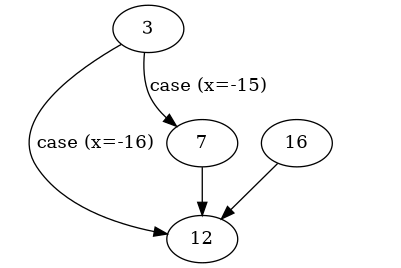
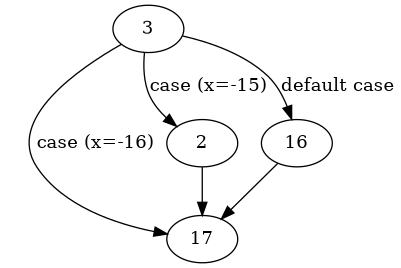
edge "3" -> "16": added, label "default case"
node "7": label "7" -> "2"
node "12": label "12" -> "17"
